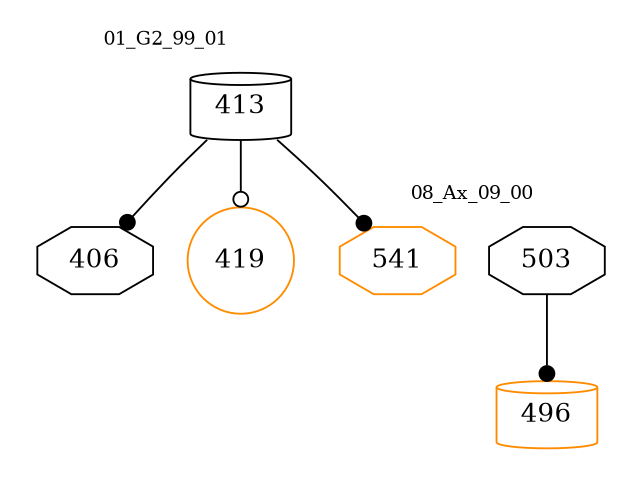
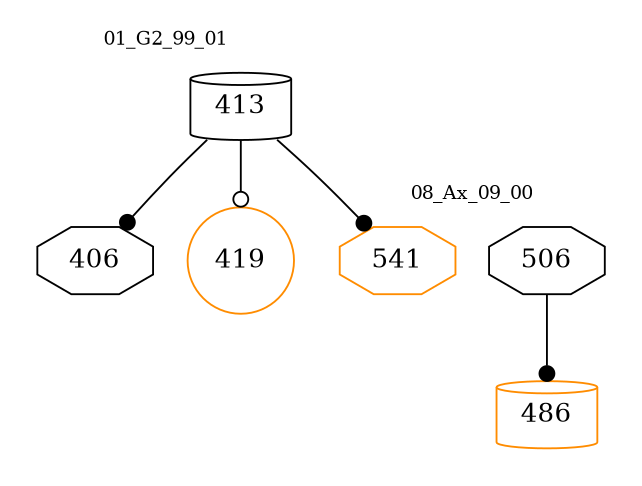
node "503": label "503" -> "506"
node "496": label "496" -> "486"
